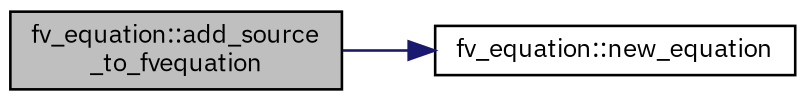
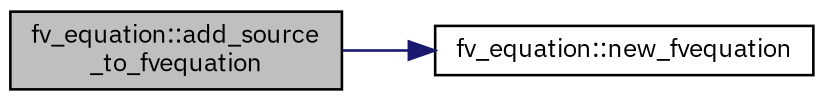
node "fv_equation::new_equation": label "fv_equation::new_equation" -> "fv_equation::new_fvequation"
